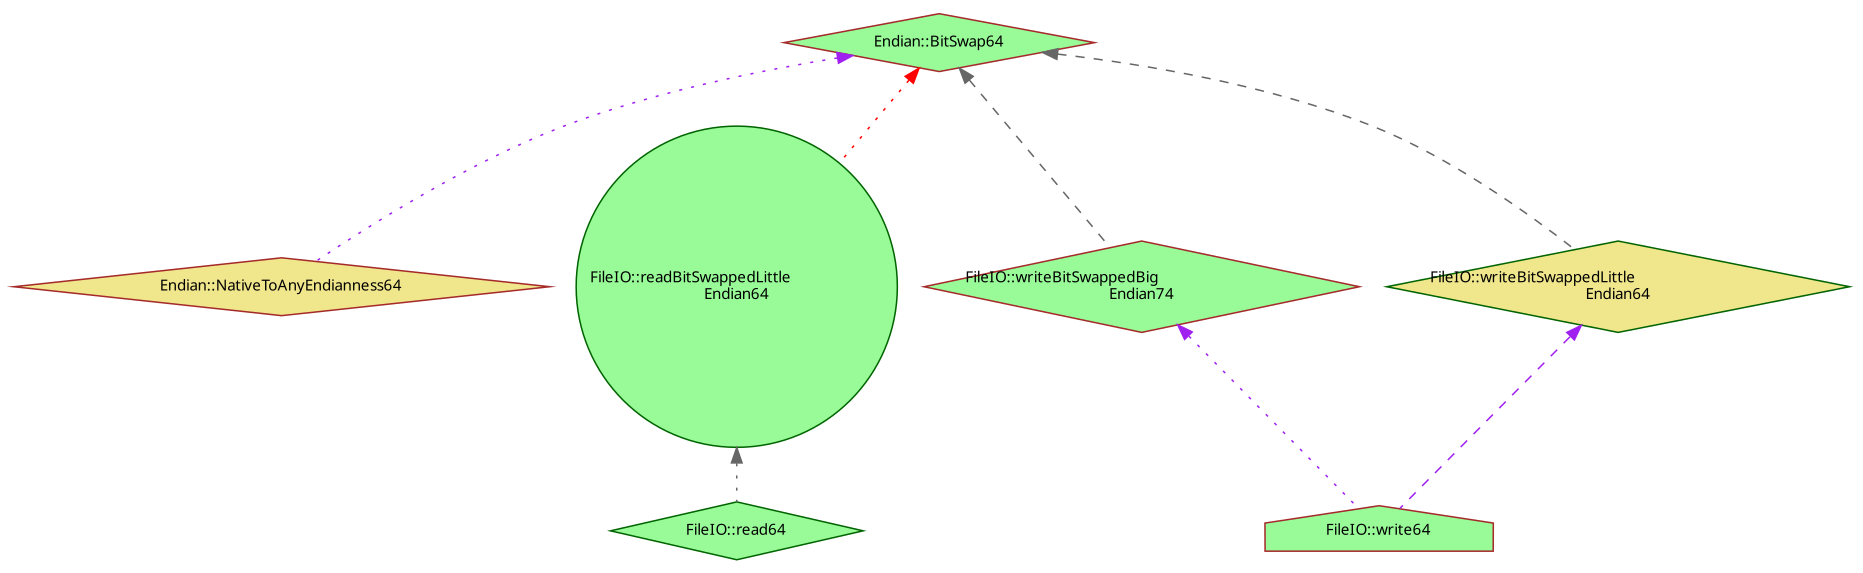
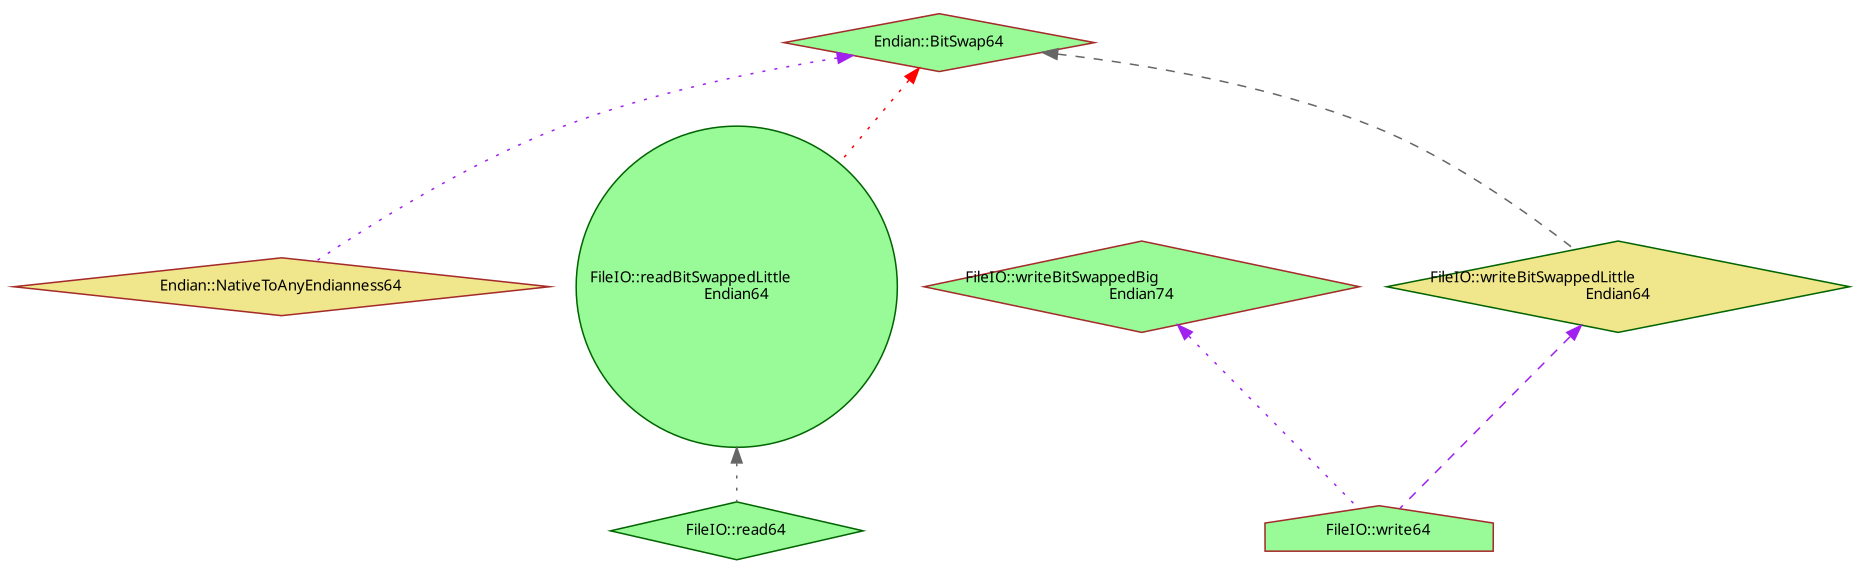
edge "FileIO::writeBitSwappedBig Endian74" -> "Endian::BitSwap64": removed
